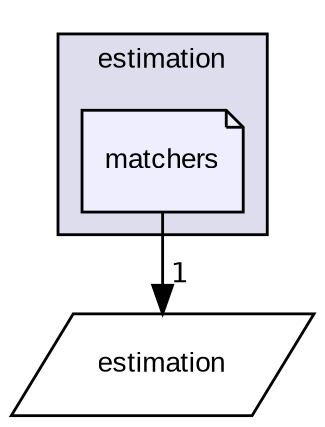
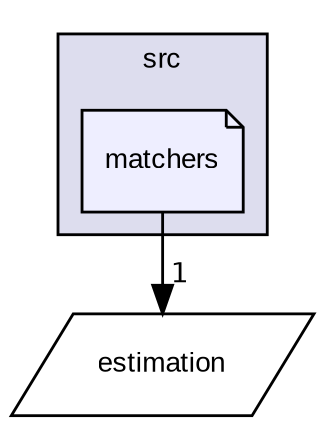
cluster "estimation": label "estimation" -> "src"
